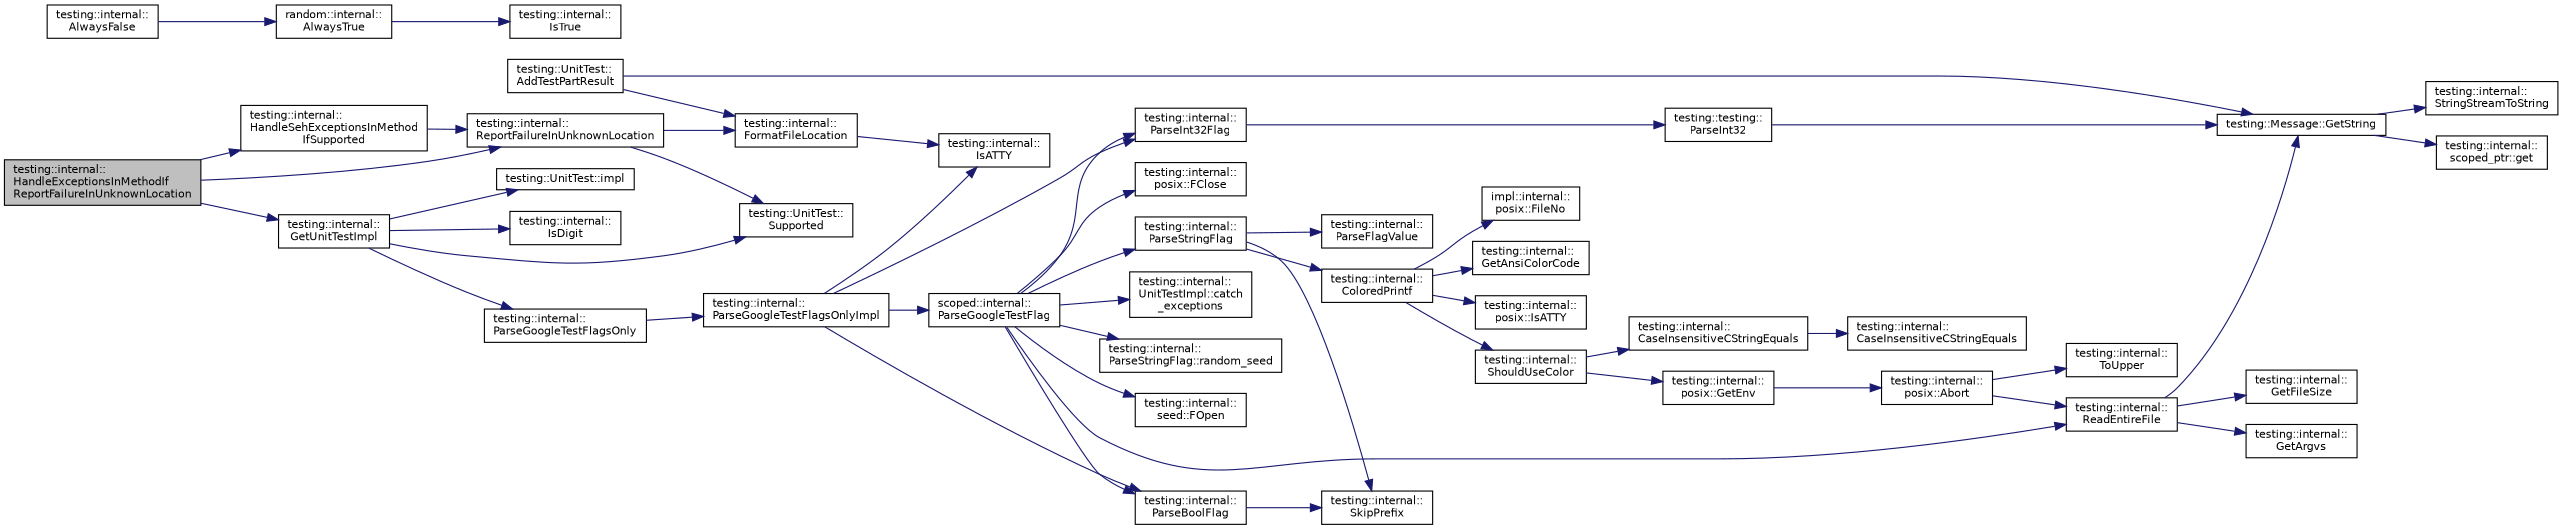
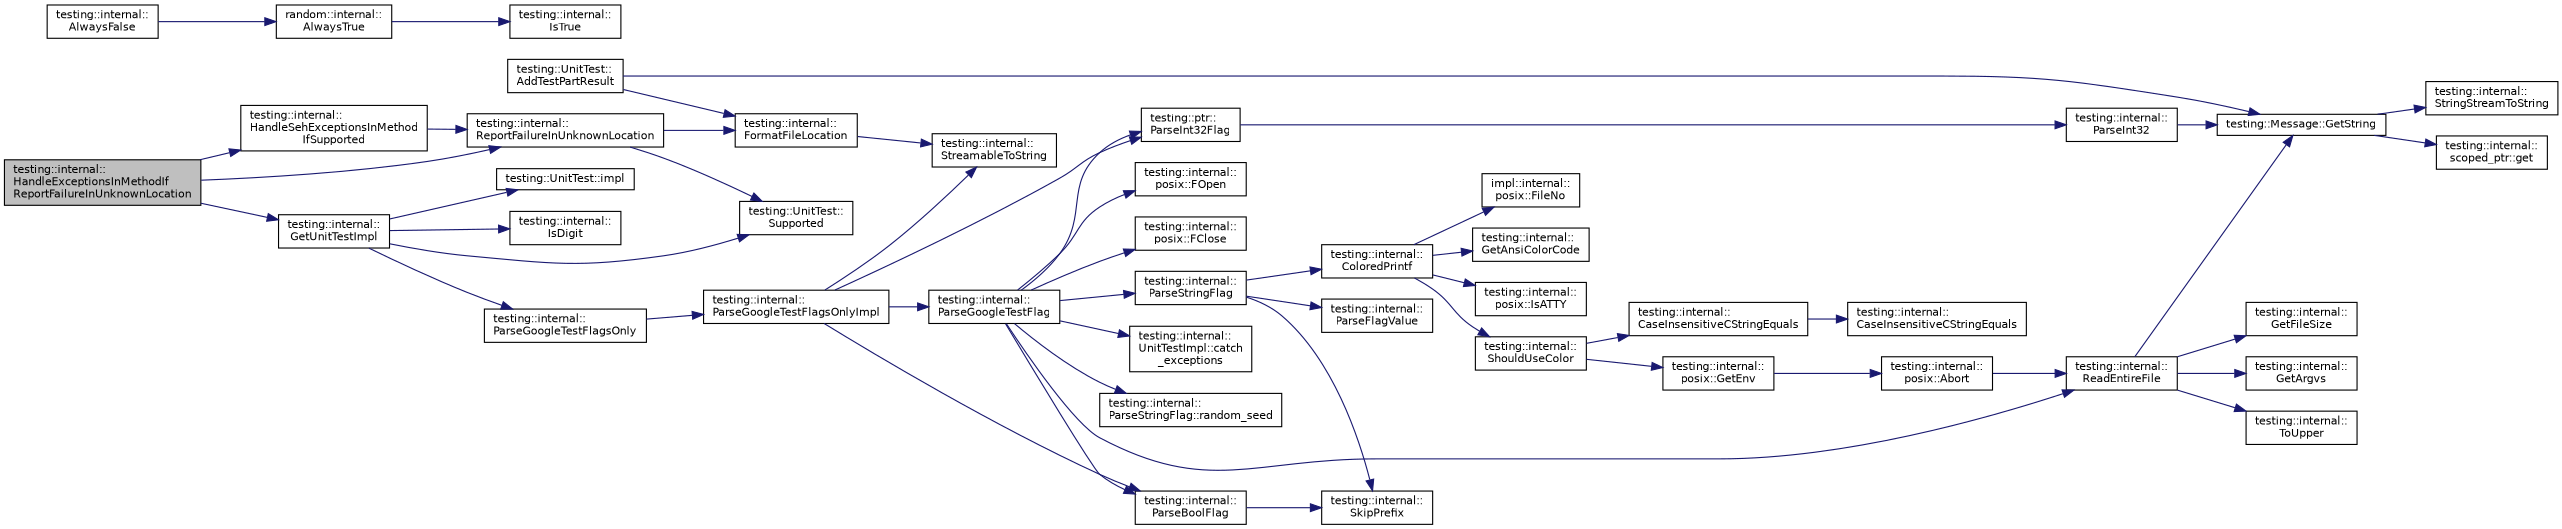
node "testing::internal:: ParseInt32Flag": label "testing::internal:: ParseInt32Flag" -> "testing::ptr:: ParseInt32Flag"
node "testing::testing:: ParseInt32": label "testing::testing:: ParseInt32" -> "testing::internal:: ParseInt32"
node "testing::internal:: IsATTY": label "testing::internal:: IsATTY" -> "testing::internal:: StreamableToString"
node "scoped::internal:: ParseGoogleTestFlag": label "scoped::internal:: ParseGoogleTestFlag" -> "testing::internal:: ParseGoogleTestFlag"
edge "testing::internal:: posix::Abort" -> "testing::internal:: ToUpper": now "testing::internal:: ReadEntireFile" -> "testing::internal:: ToUpper"
node "testing::internal:: seed::FOpen": label "testing::internal:: seed::FOpen" -> "testing::internal:: posix::FOpen"
